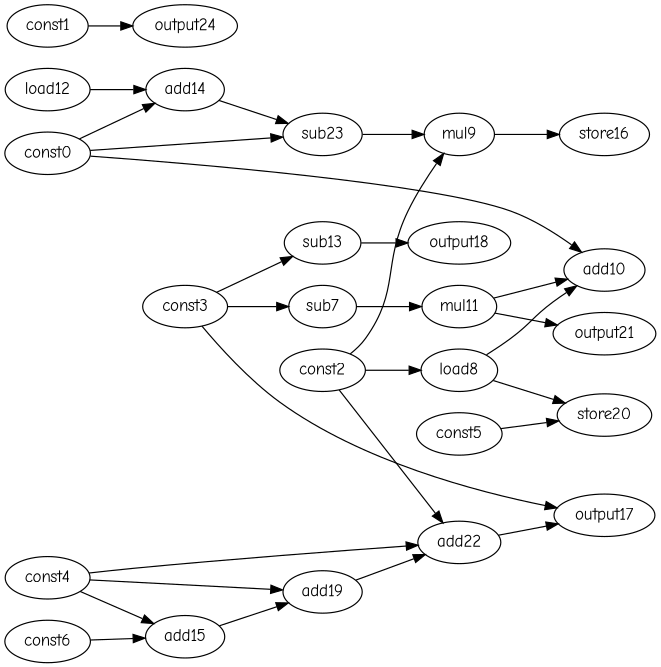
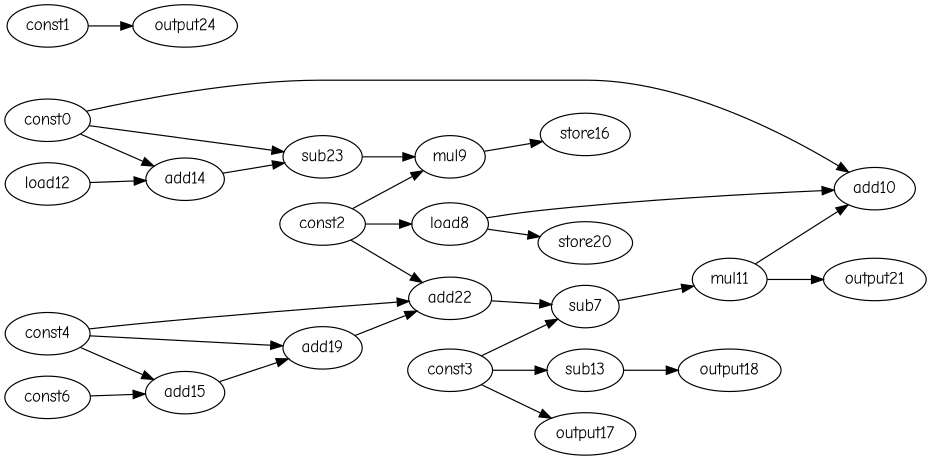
node "const5": removed
edge "add22" -> "output17": now "add22" -> "sub7"
